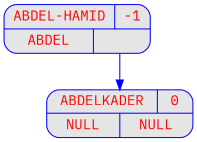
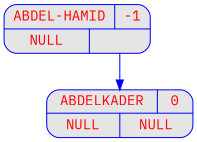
node "ABDEL-HAMID": text "ABDEL" -> "NULL"
